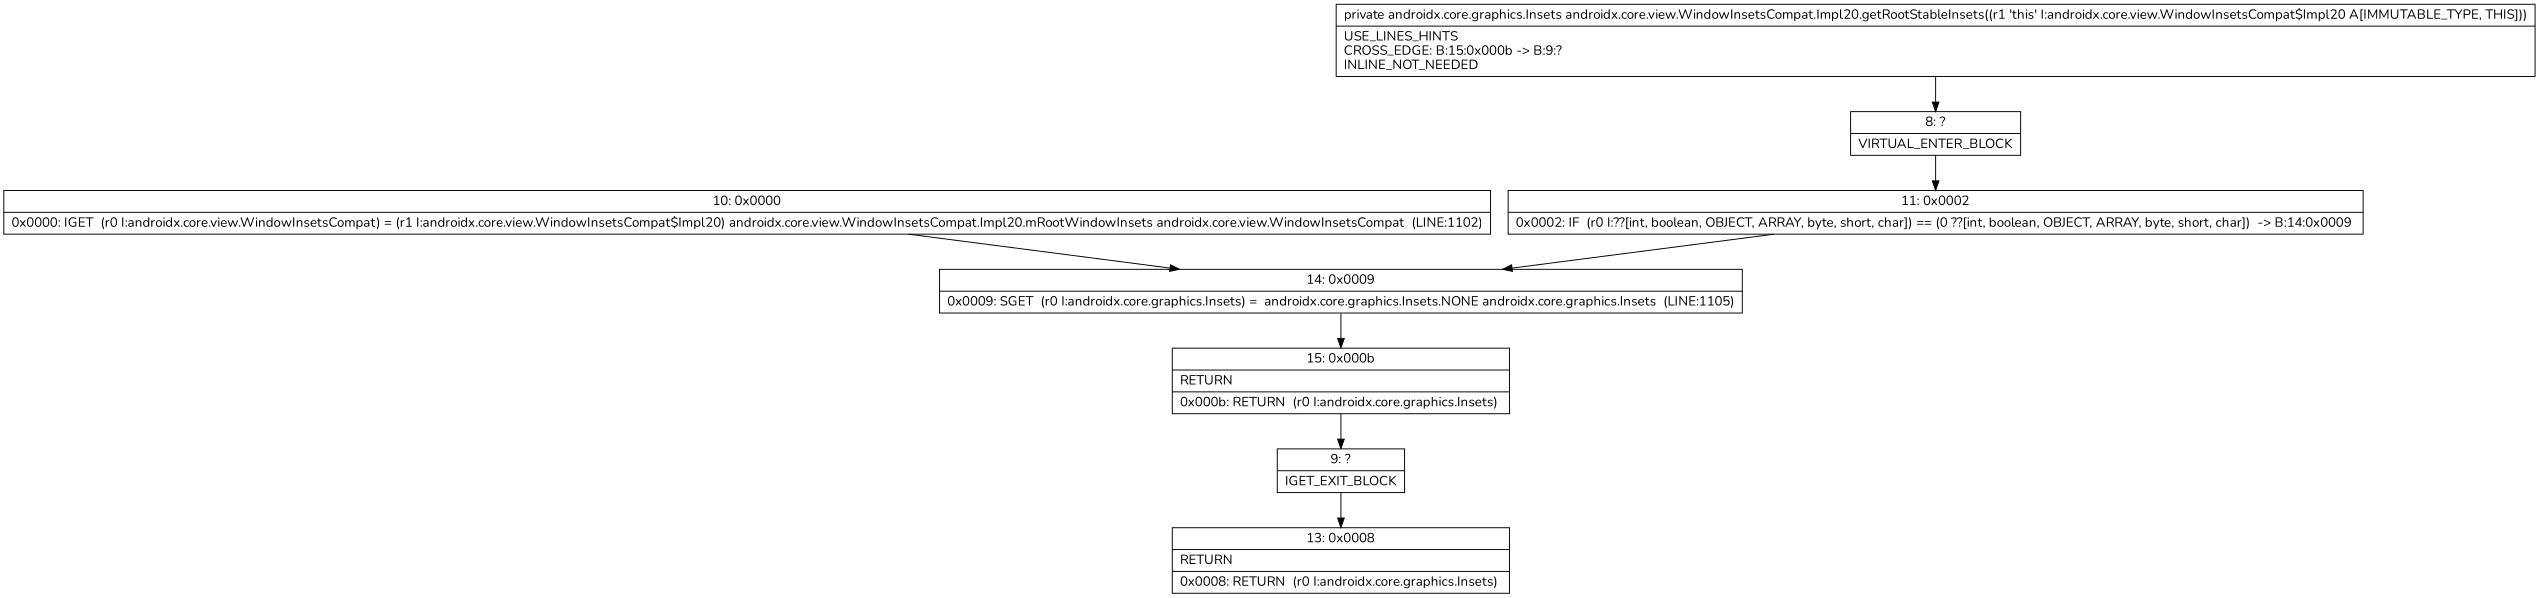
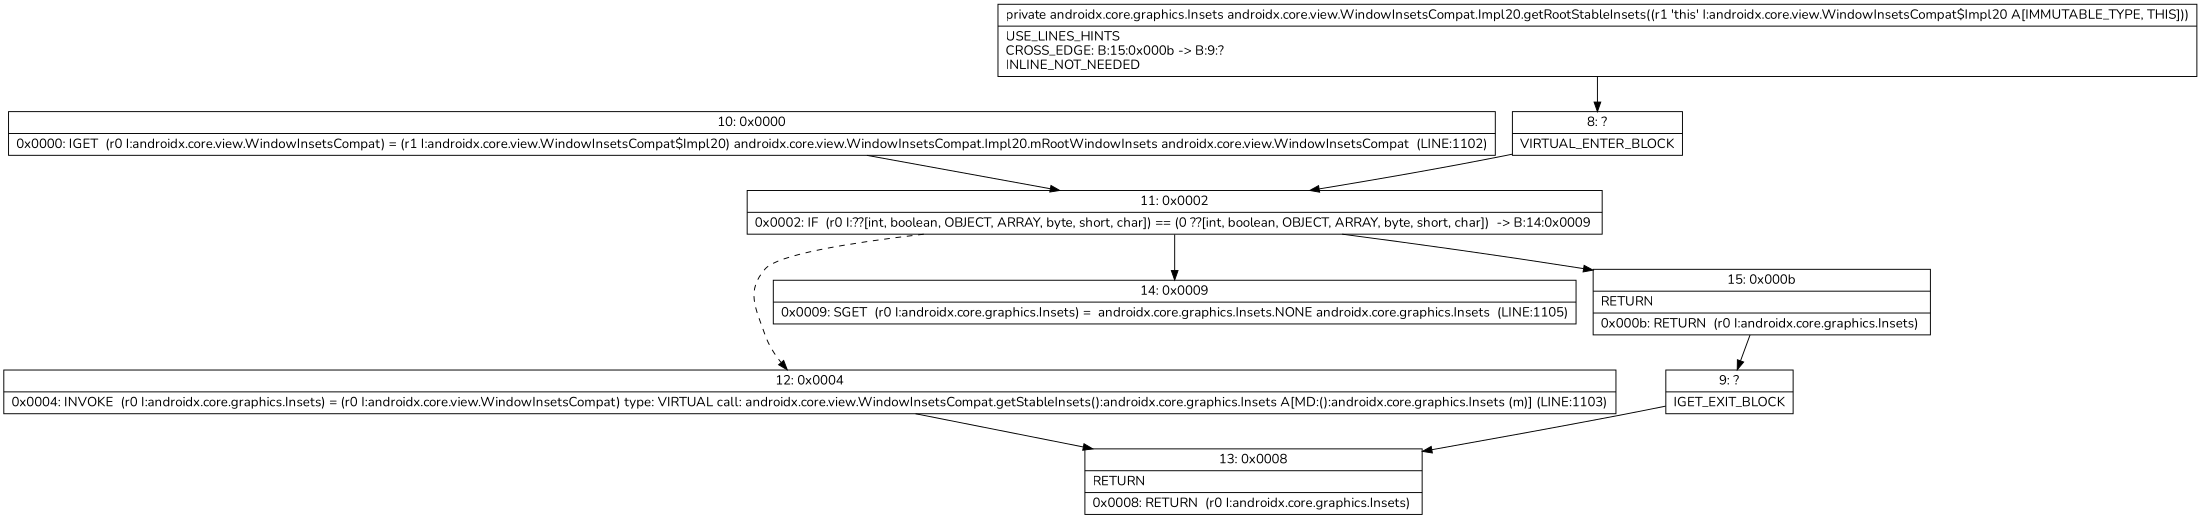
edge "10: 0x0000" -> "14: 0x0009": now "10: 0x0000" -> "11: 0x0002"
edge "14: 0x0009" -> "15: 0x000b": now "11: 0x0002" -> "15: 0x000b"
node "12: 0x0004": added
